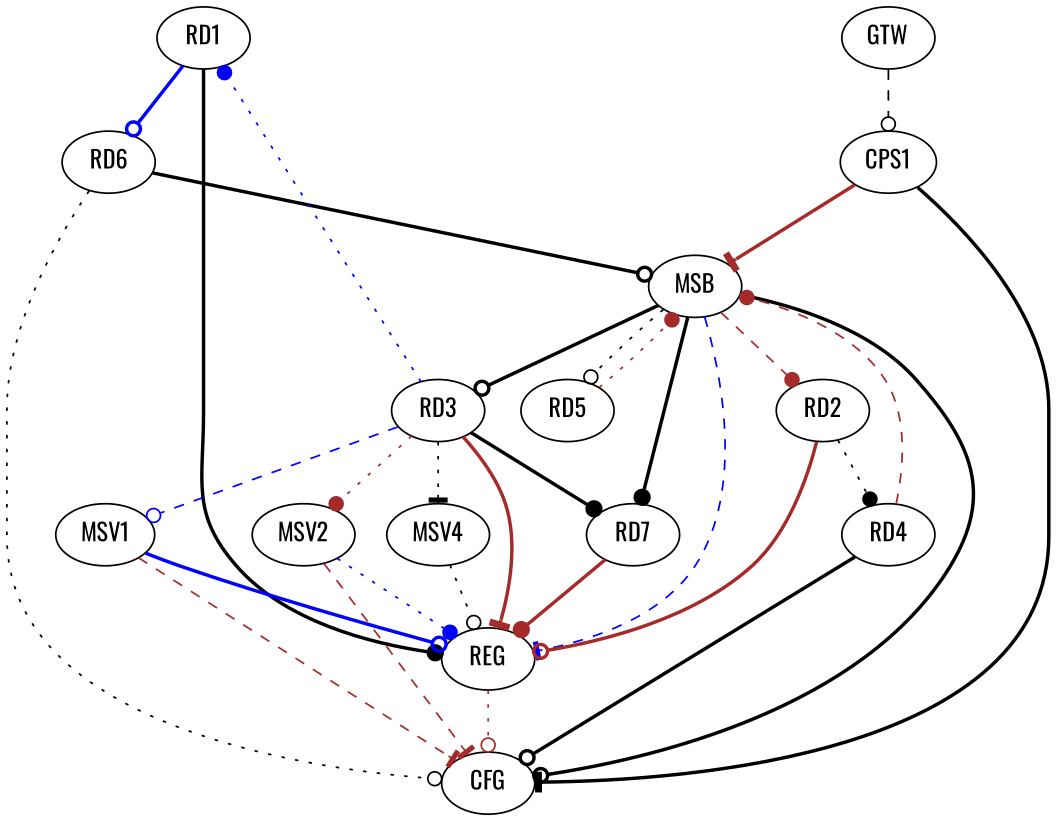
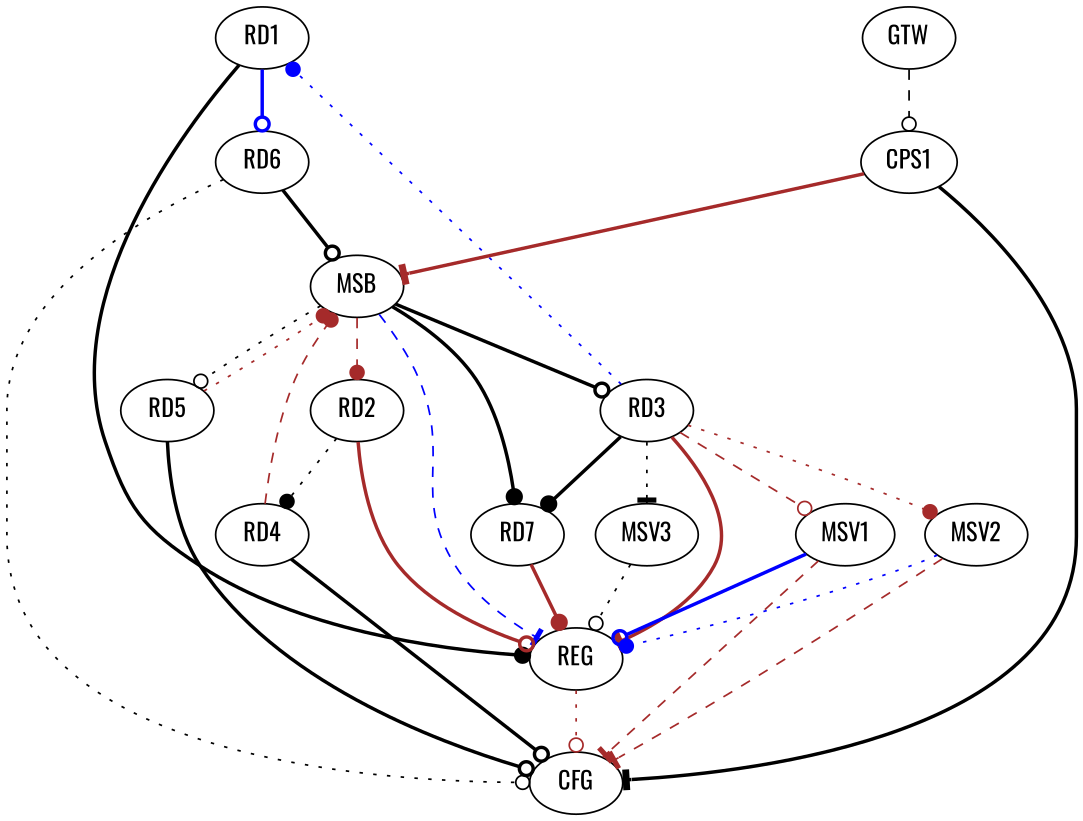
edge "RD3" -> "MSV1": color blue -> brown
node "MSV4": label "MSV4" -> "MSV3"
edge "MSB" -> "CFG": now "RD5" -> "CFG"
